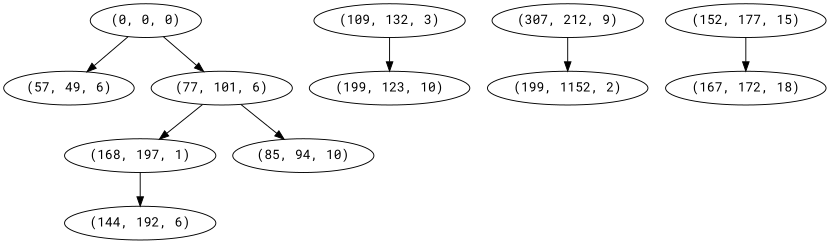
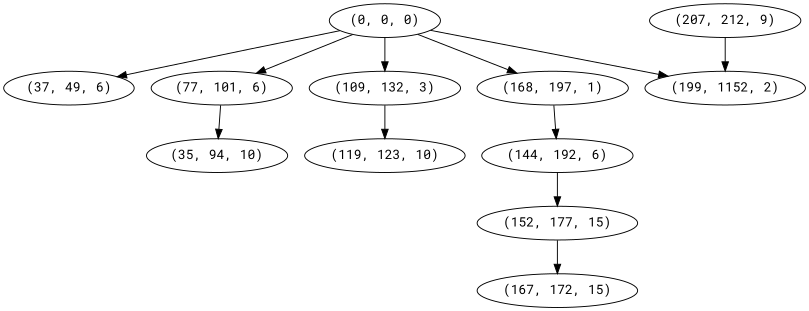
node "(307, 212, 9)": label "(307, 212, 9)" -> "(207, 212, 9)"
edge "(0, 0, 0)" -> "(109, 132, 3)": added
edge "(0, 0, 0)" -> "(199, 1152, 2)": added
node "(57, 49, 6)": label "(57, 49, 6)" -> "(37, 49, 6)"
node "(199, 123, 10)": label "(199, 123, 10)" -> "(119, 123, 10)"
node "(167, 172, 18)": label "(167, 172, 18)" -> "(167, 172, 15)"
edge "(77, 101, 6)" -> "(168, 197, 1)": now "(0, 0, 0)" -> "(168, 197, 1)"
node "(85, 94, 10)": label "(85, 94, 10)" -> "(35, 94, 10)"
edge "(144, 192, 6)" -> "(152, 177, 15)": added
